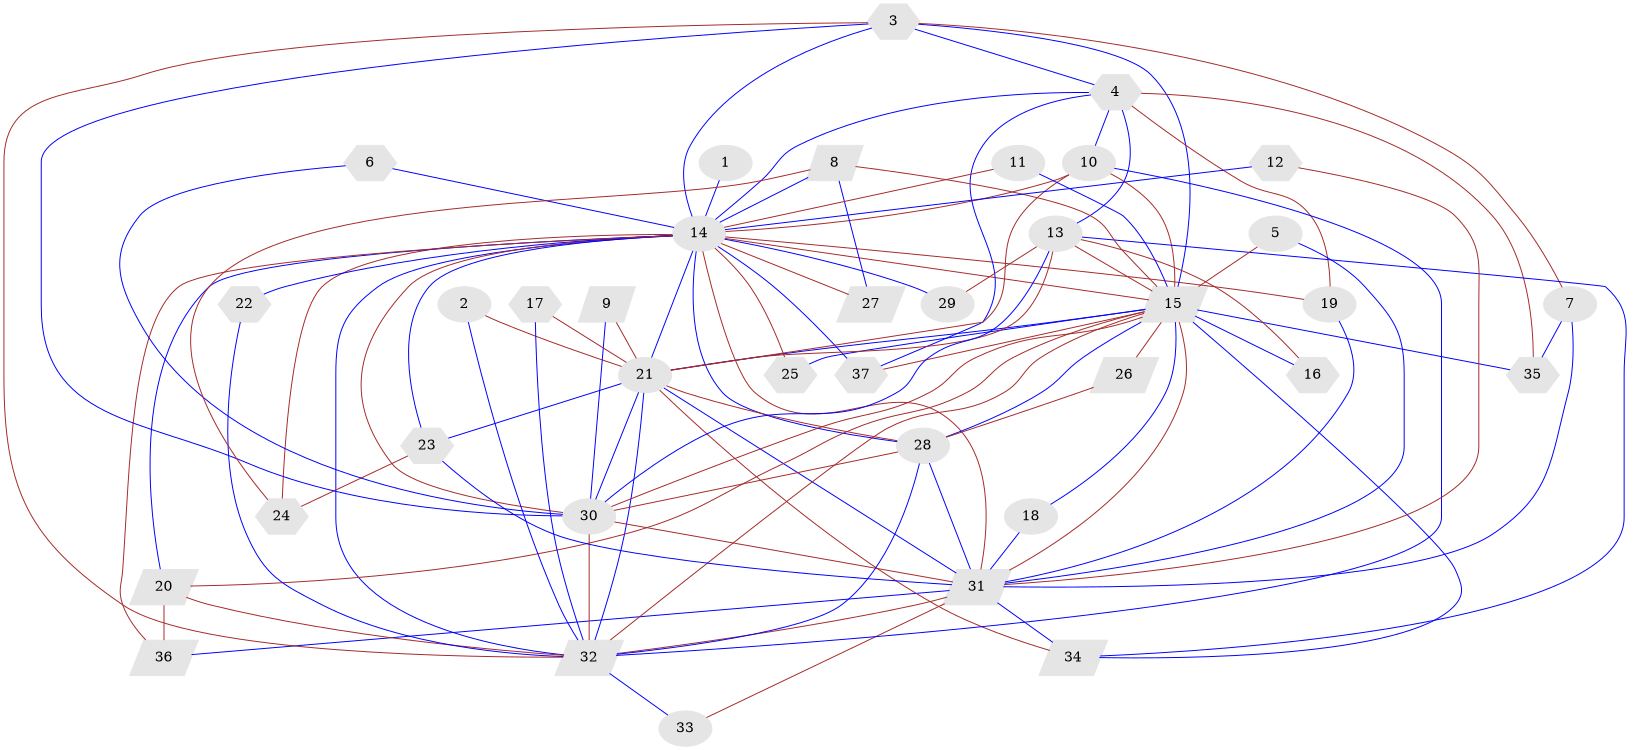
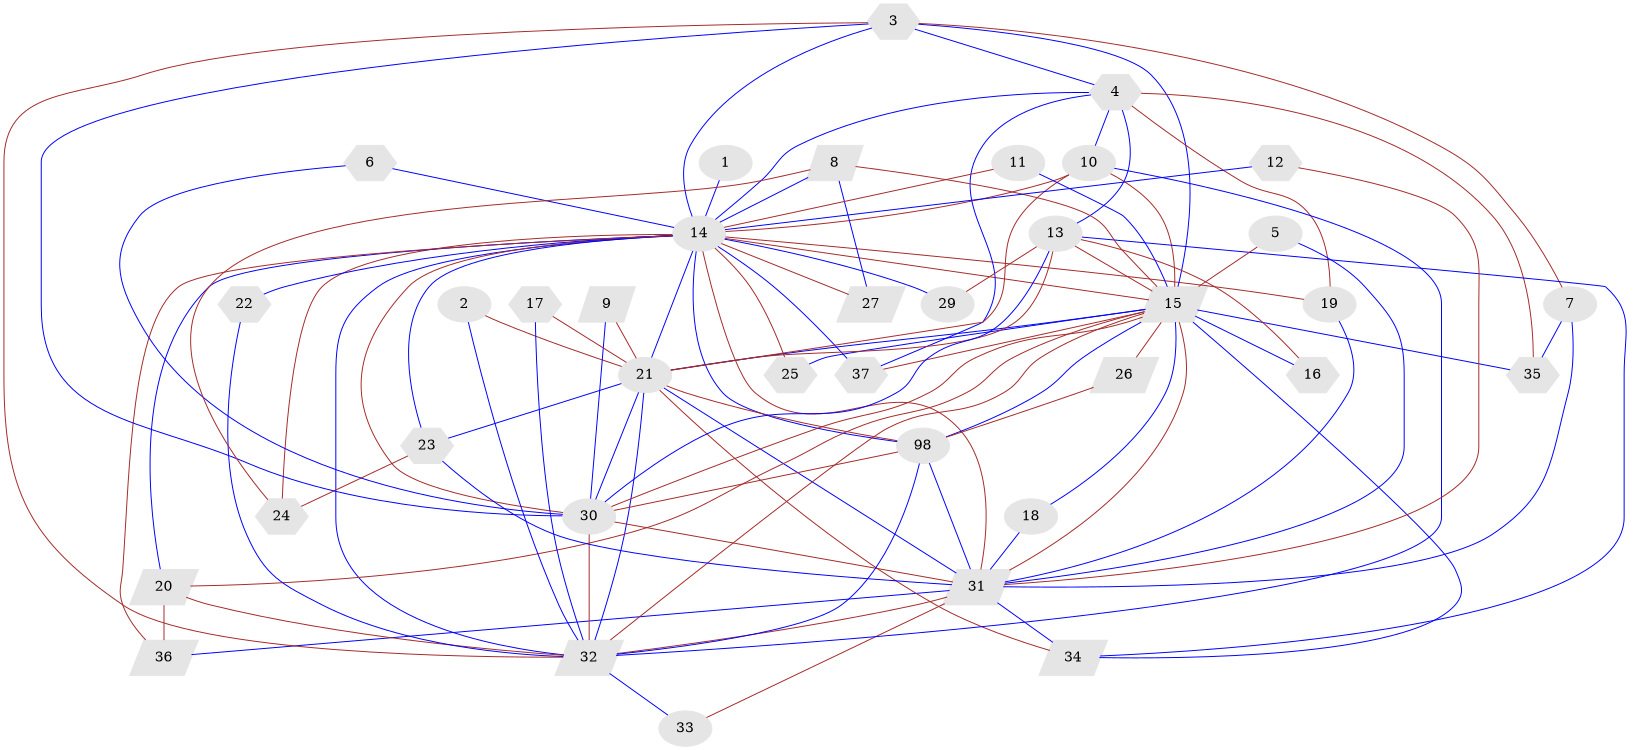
node "28": label "28" -> "98"
